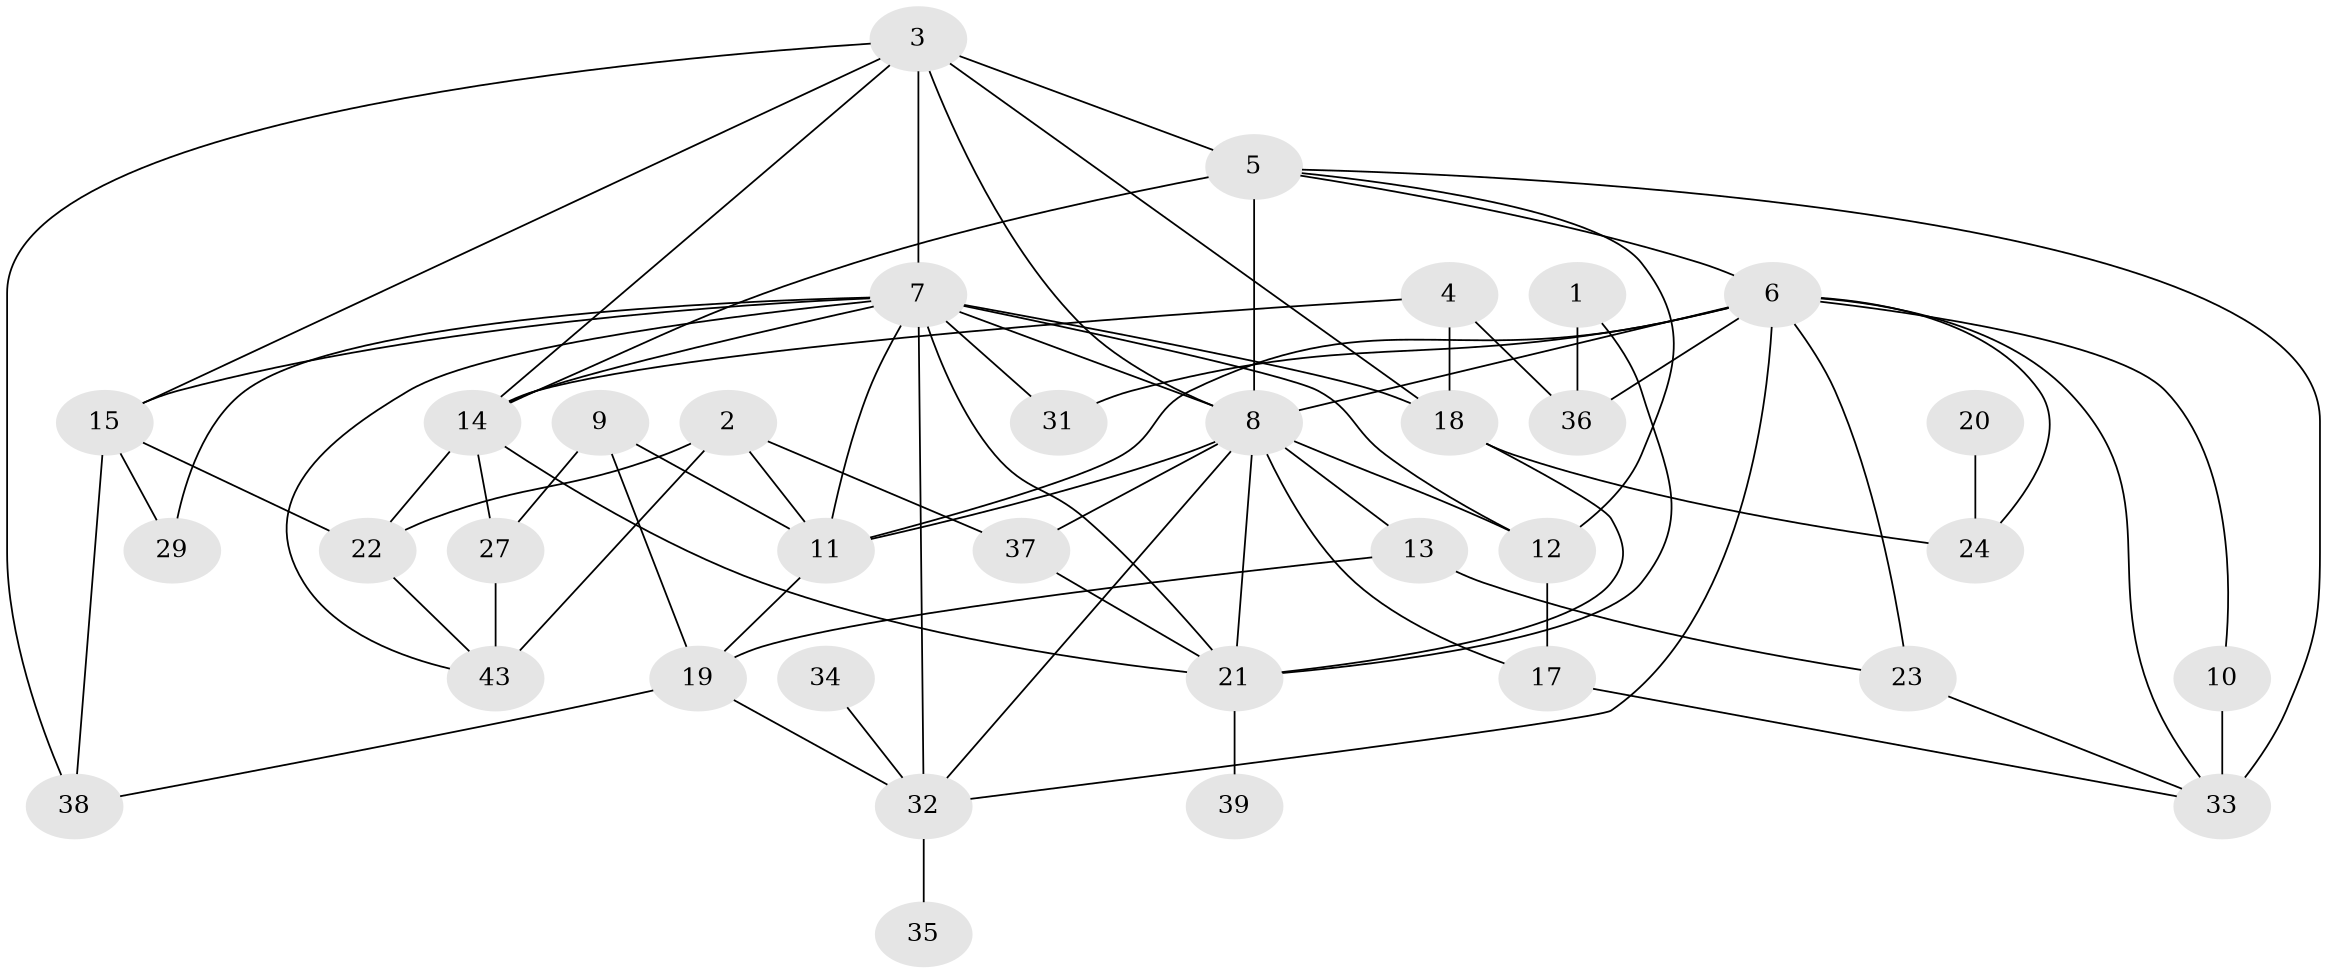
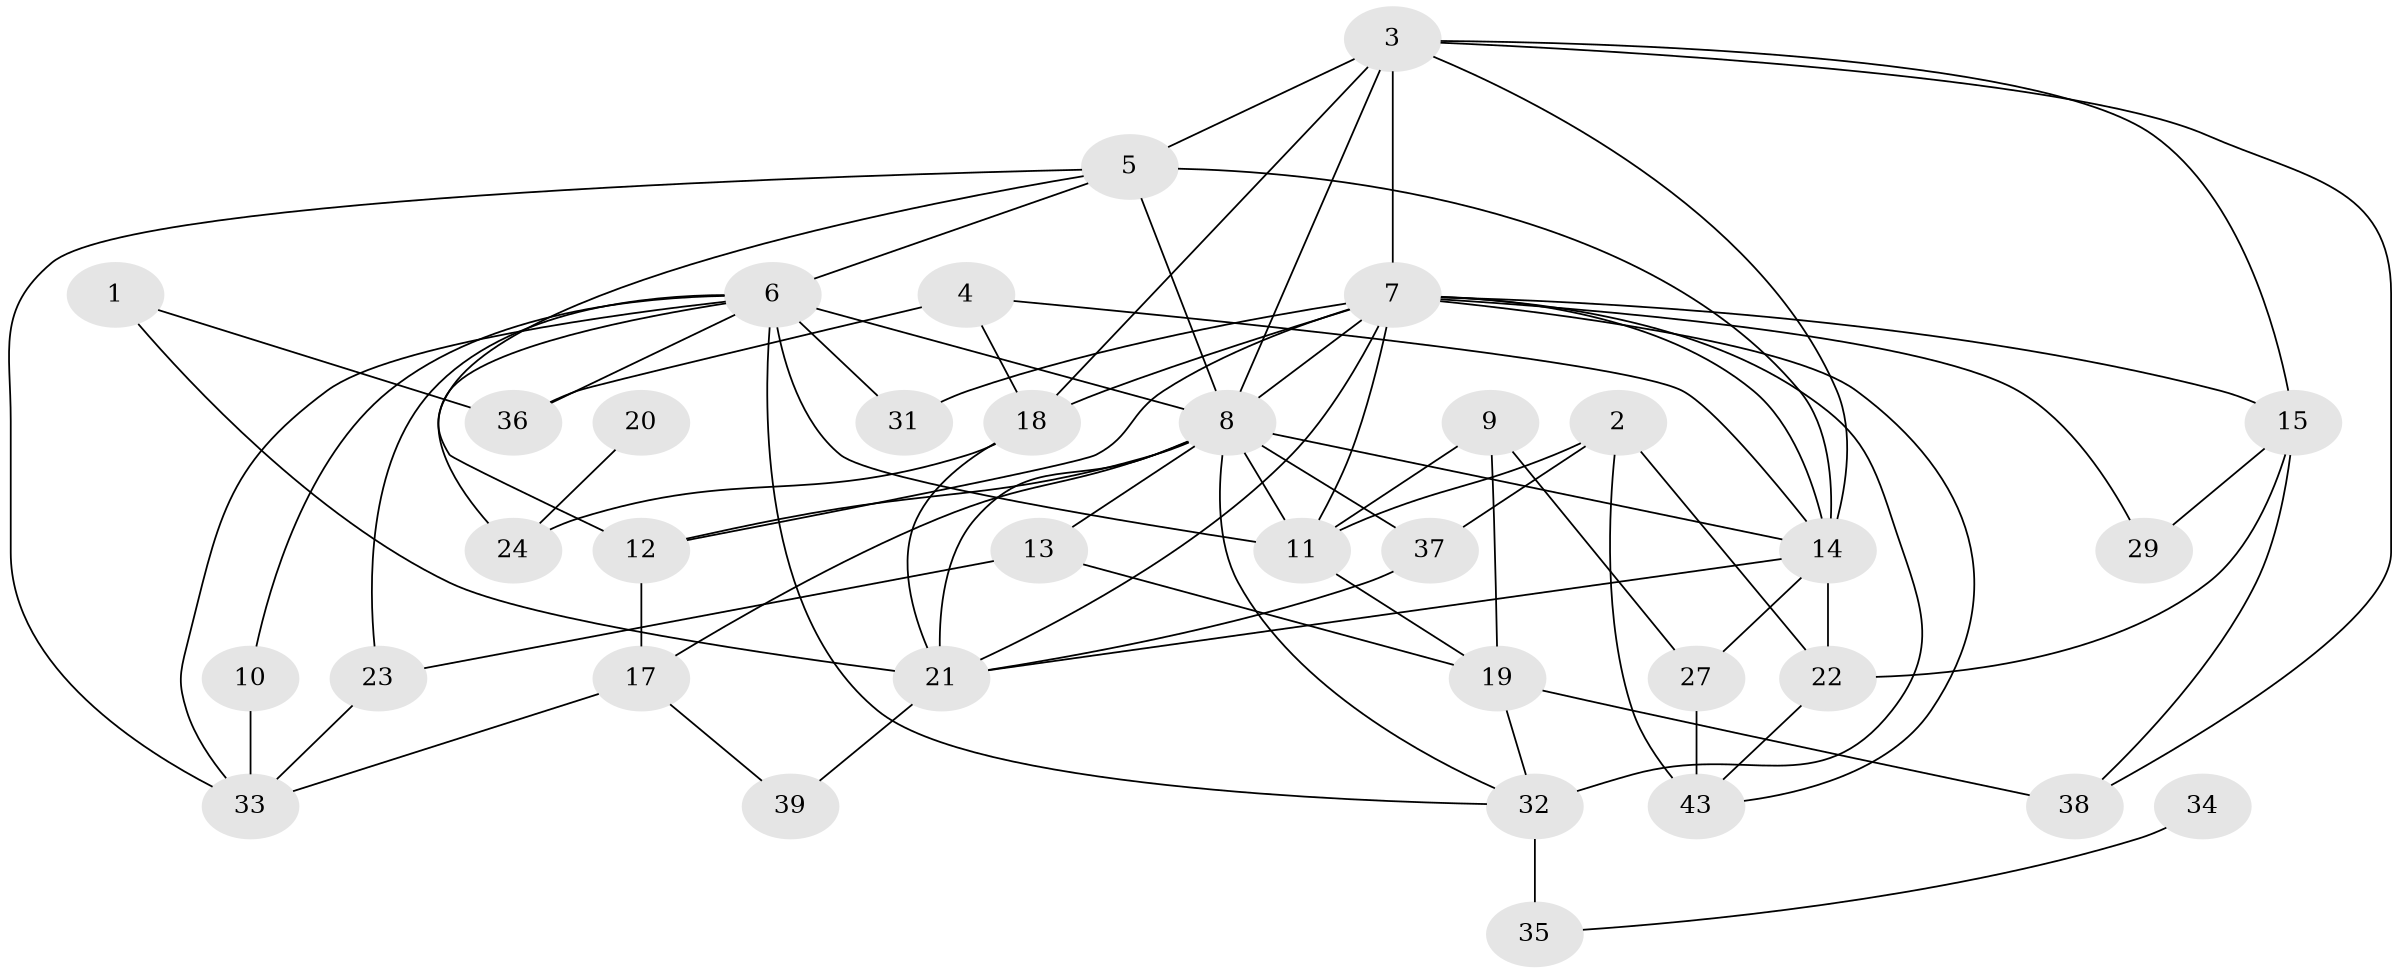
edge "8" -- "14": added
edge "17" -- "39": added
edge "34" -- "32": now "34" -- "35"
